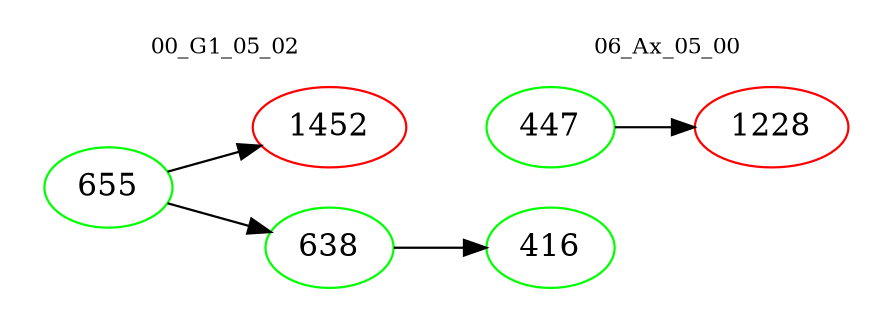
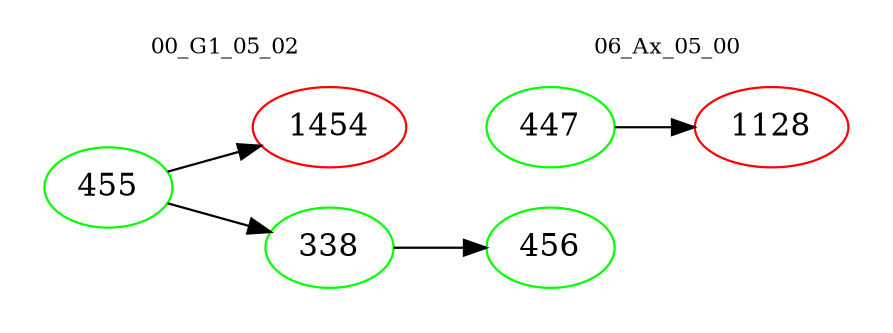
node "1452": label "1452" -> "1454"
node "1228": label "1228" -> "1128"
node "655": label "655" -> "455"
node "638": label "638" -> "338"
node "416": label "416" -> "456"
